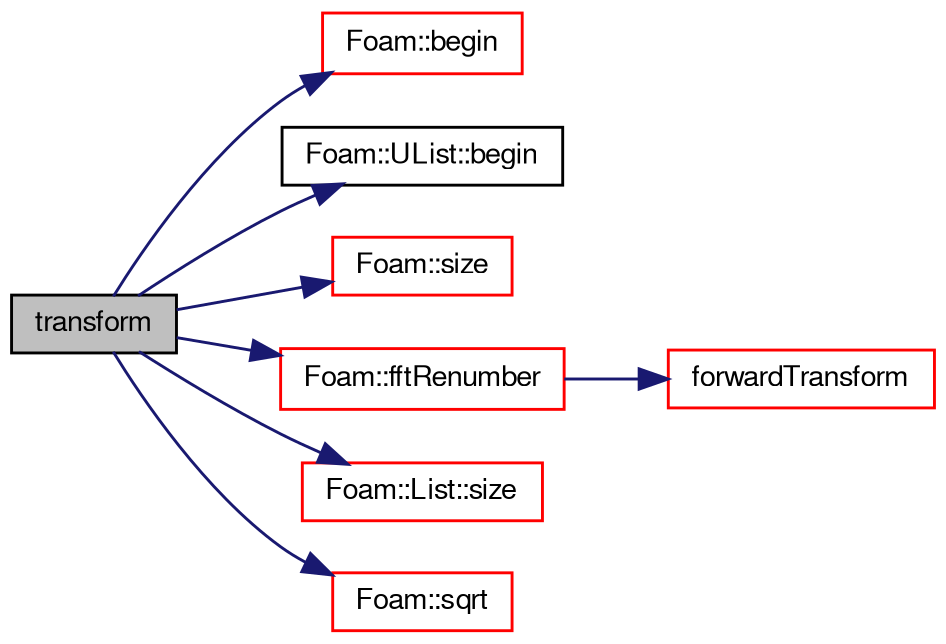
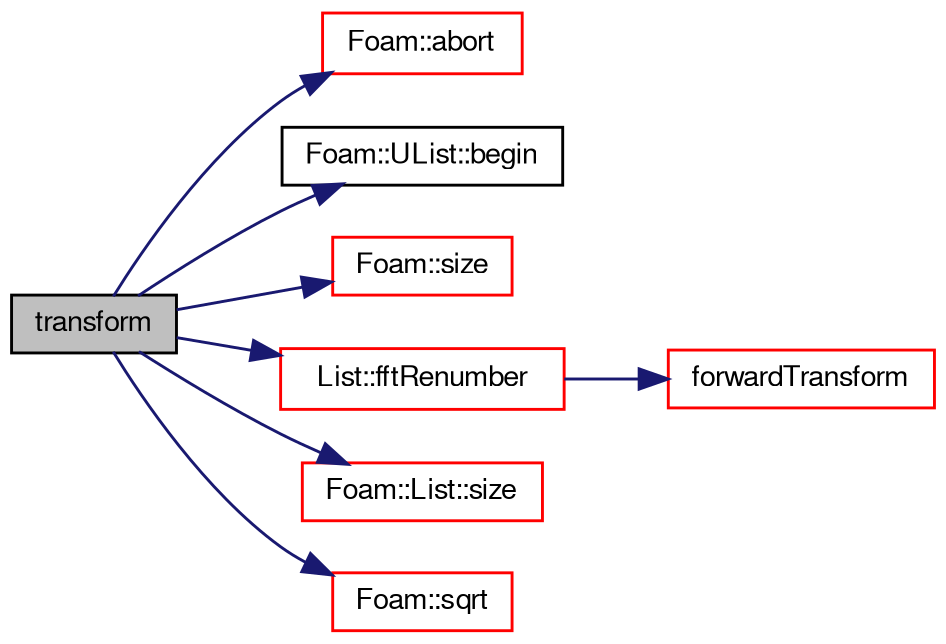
node "Foam::begin": label "Foam::begin" -> "Foam::abort"
node "Foam::fftRenumber": label "Foam::fftRenumber" -> "List::fftRenumber"
